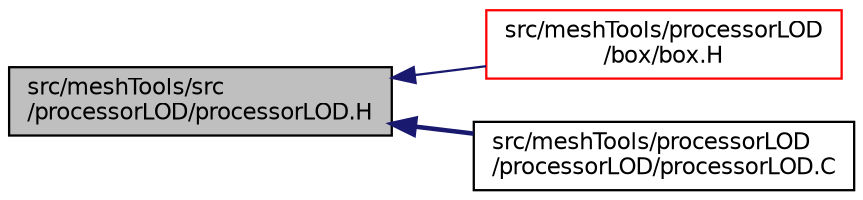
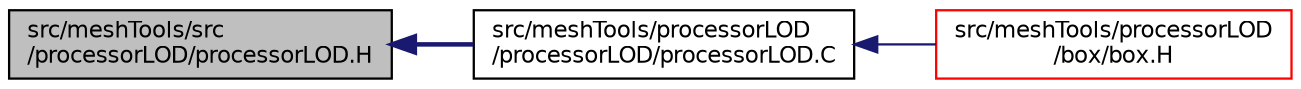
edge "src/meshTools/processorLOD /box/box.H" -> "src/meshTools/src /processorLOD/processorLOD.H": now "src/meshTools/processorLOD /box/box.H" -> "src/meshTools/processorLOD /processorLOD/processorLOD.C"
